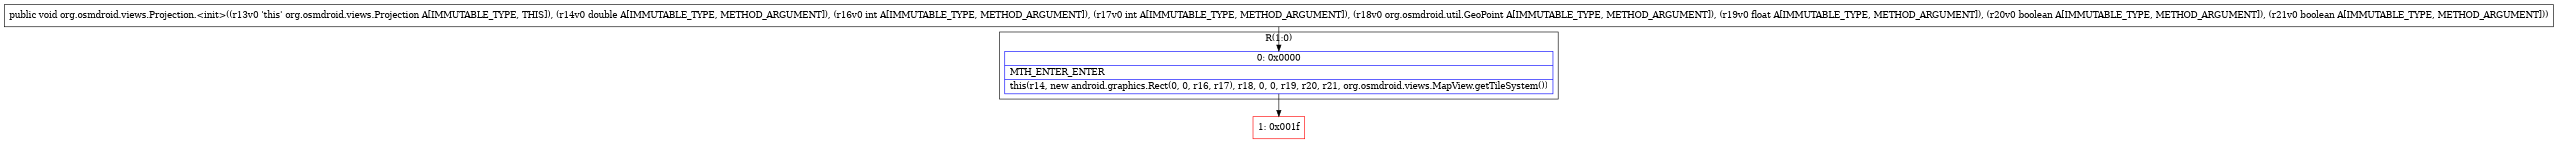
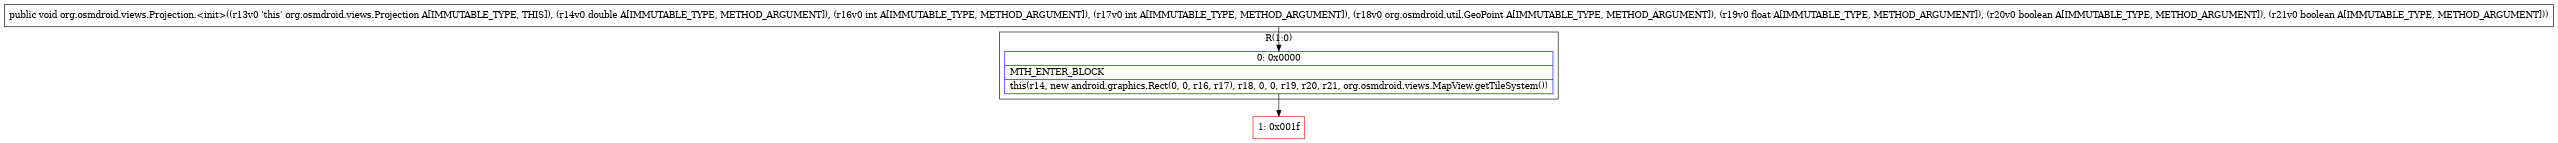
node "0: 0x0000": text "MTH_ENTER_ENTER" -> "MTH_ENTER_BLOCK"
